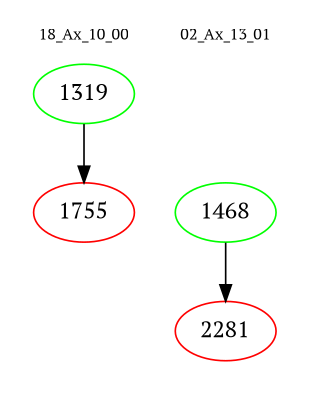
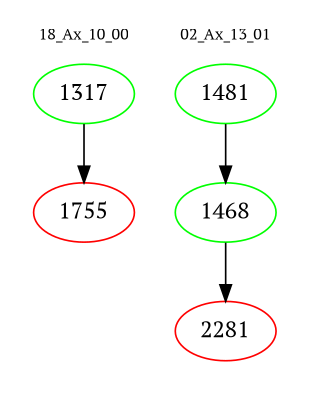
node "1319": label "1319" -> "1317"
node "1481": added
